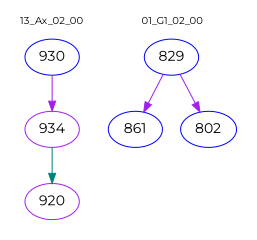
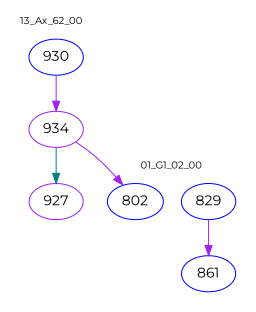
cluster "13_Ax_02_00": label "13_Ax_02_00" -> "13_Ax_62_00"
edge "829" -> "802": now "934" -> "802"
node "920": label "920" -> "927"
